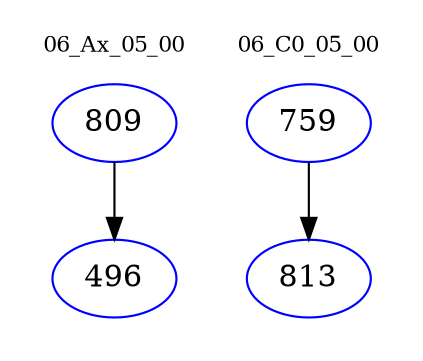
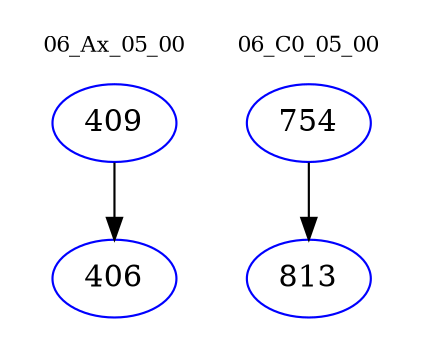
node "809": label "809" -> "409"
node "759": label "759" -> "754"
node "496": label "496" -> "406"
